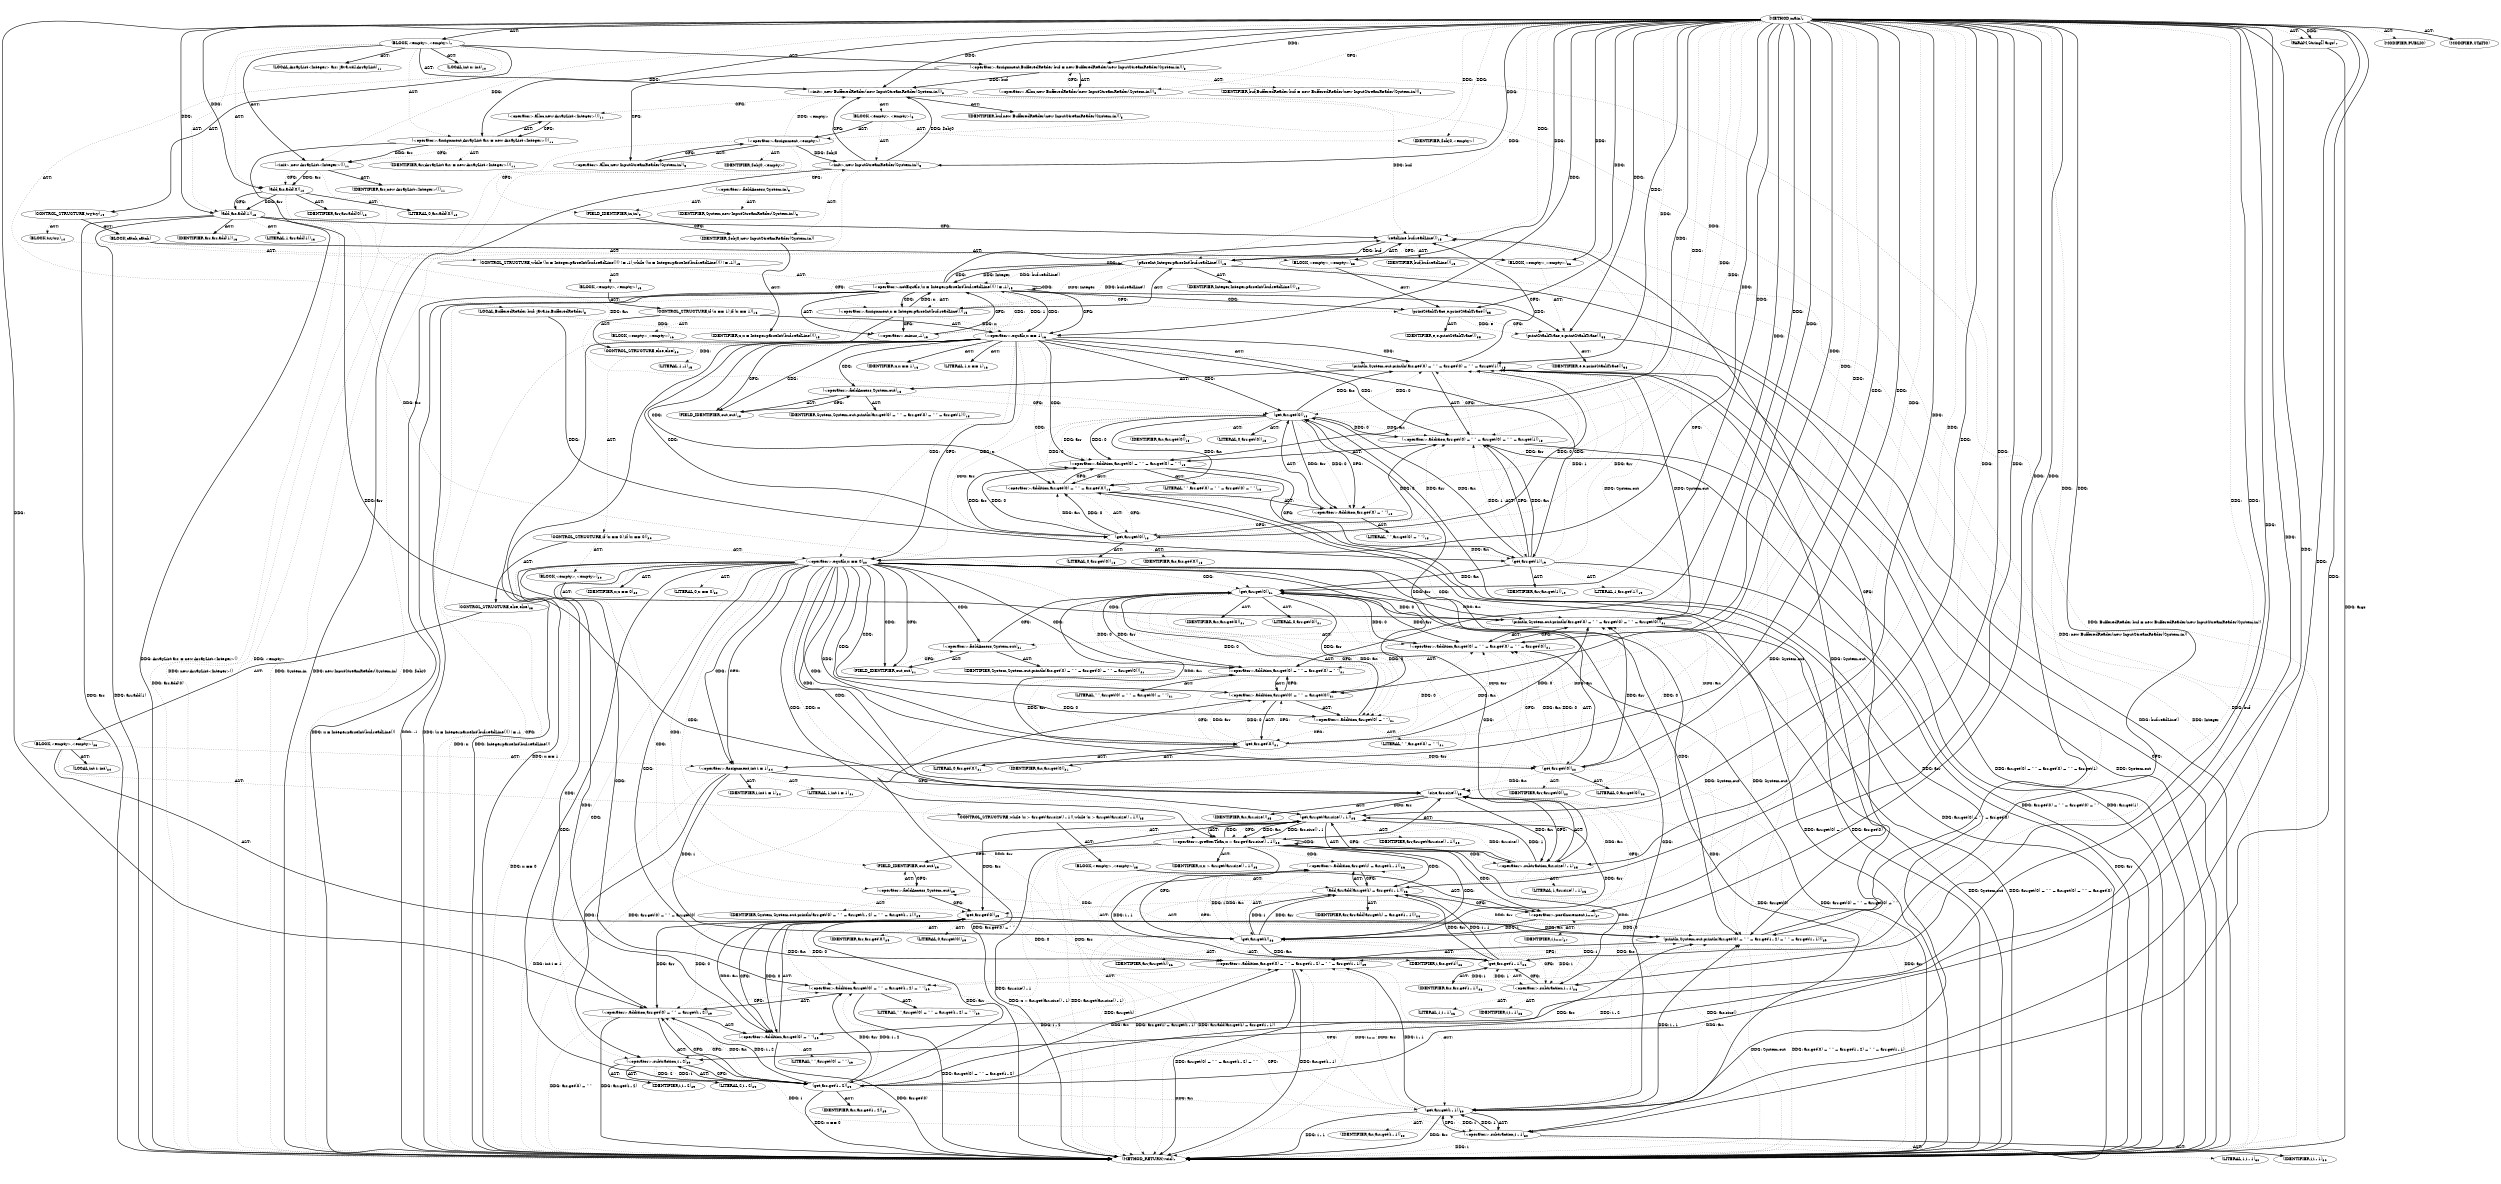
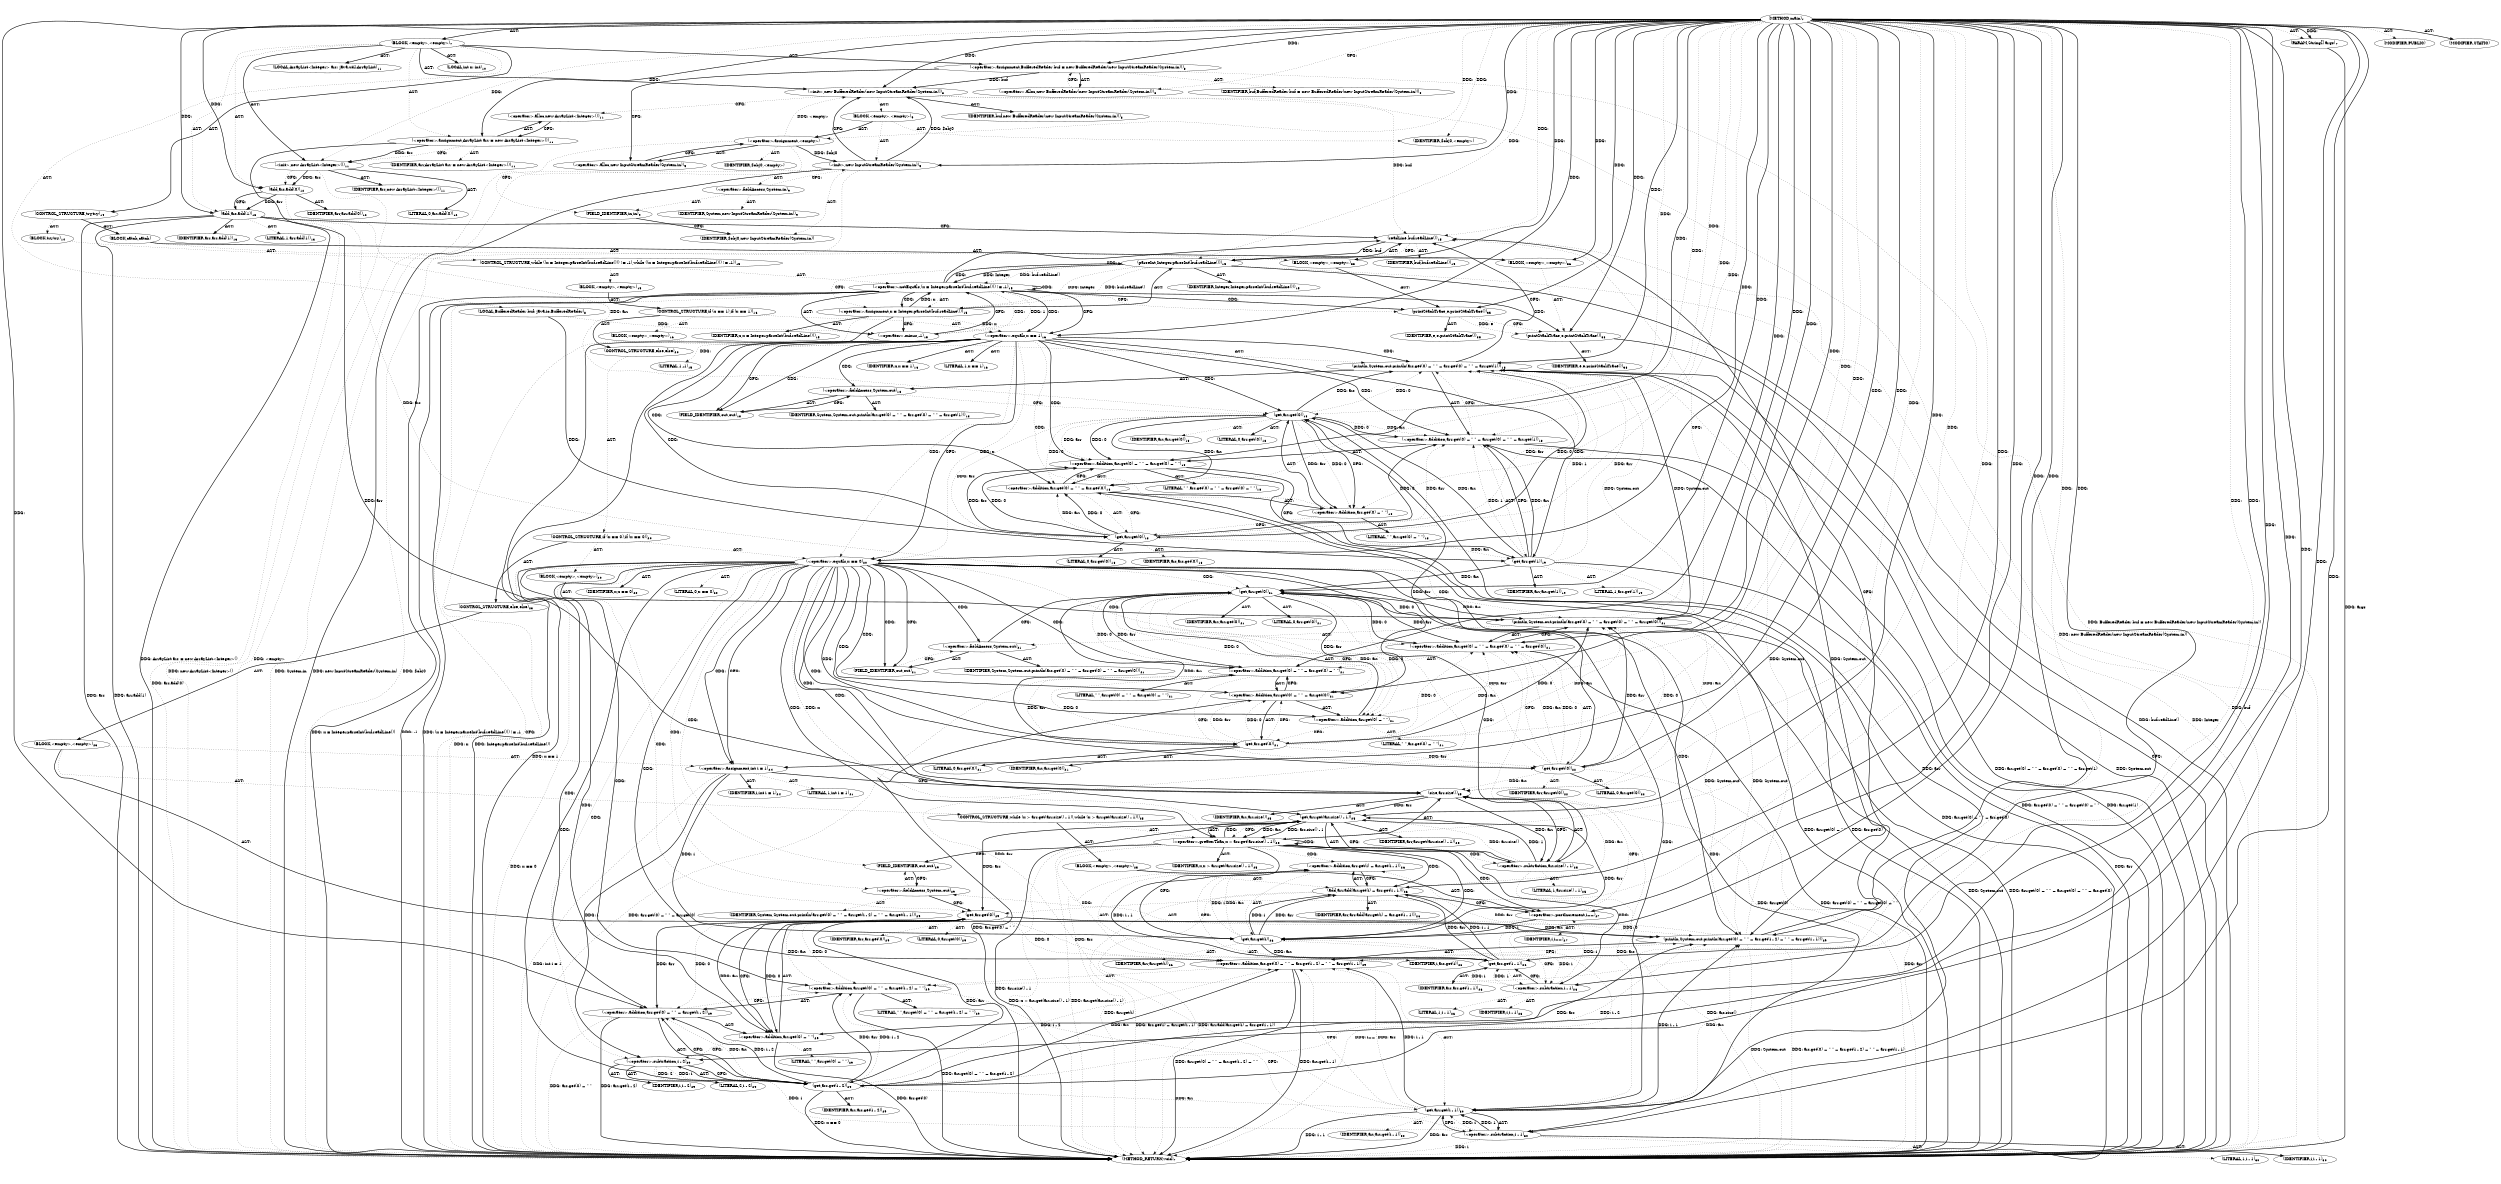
edge "(<init>,new InputStreamReader(System.in))" -> "(<operator>.fieldAccess,System.in)": added, label "AST:"
edge "(add,arr.add(0))" -> "(LITERAL,0,arr.add(0))": now "(<init>,new ArrayList<Integer>())" -> "(LITERAL,0,arr.add(0))"
edge "(IDENTIFIER,$obj0,new InputStreamReader(System.in))" -> "(IDENTIFIER,x,x = Integer.parseInt(buf.readLine()))": now "(<operator>.assignment,x = Integer.parseInt(buf.readLine()))" -> "(IDENTIFIER,x,x = Integer.parseInt(buf.readLine()))"
edge "(CONTROL_STRUCTURE,if (x == 1),if (x == 1))" -> "(<operator>.equals,x == 1)": style bold -> dotted
edge "(METHOD,main)" -> "(<operator>.subtraction,arr.size() - 1)": removed, label "DDG:"
node "(LOCAL,int i: int)": removed
edge "(get,arr.get(arr.size() - 1))" -> "(IDENTIFIER,arr,arr.get(arr.size() - 1))": style dotted -> bold
